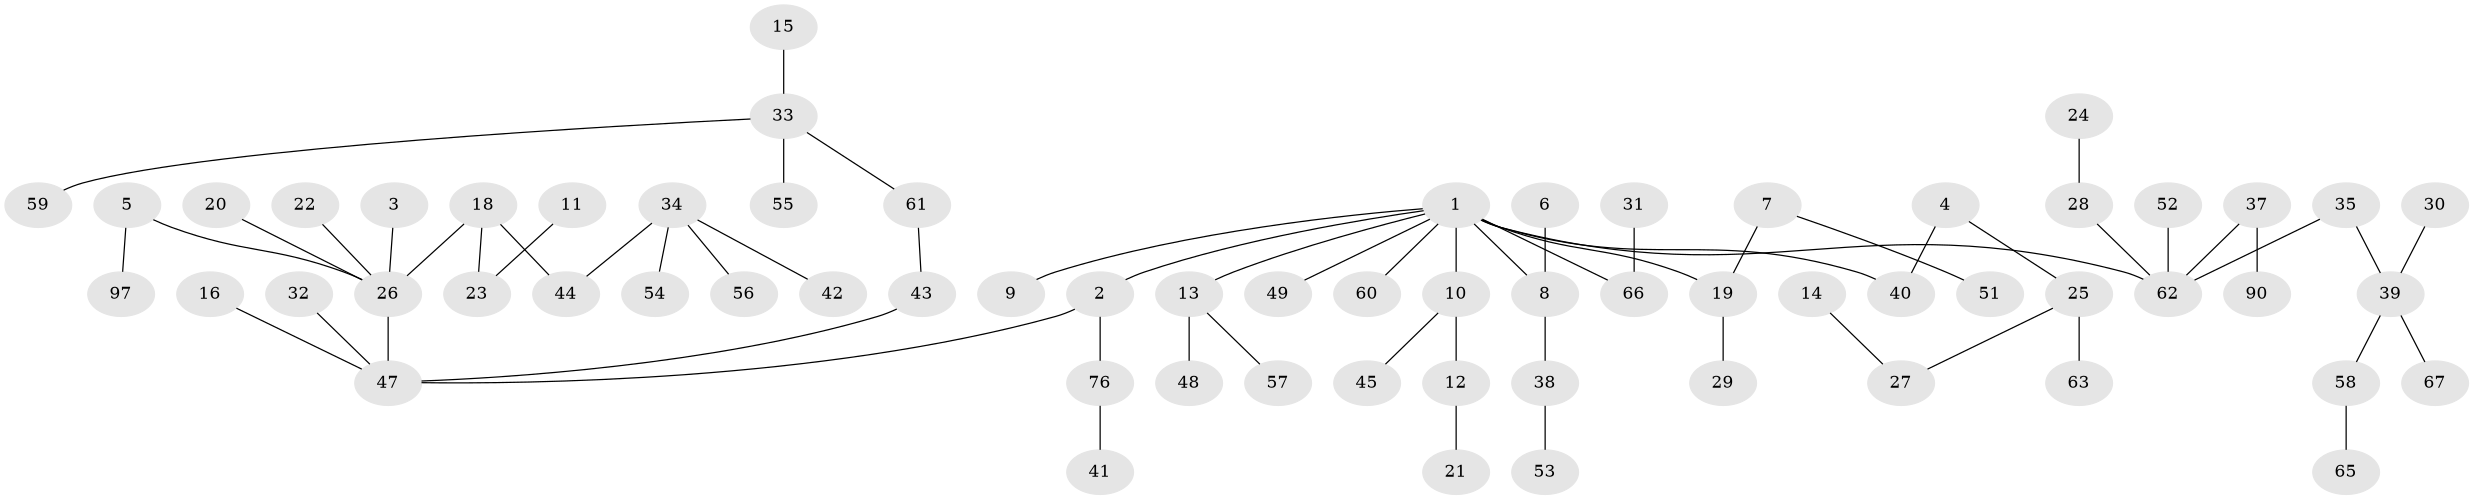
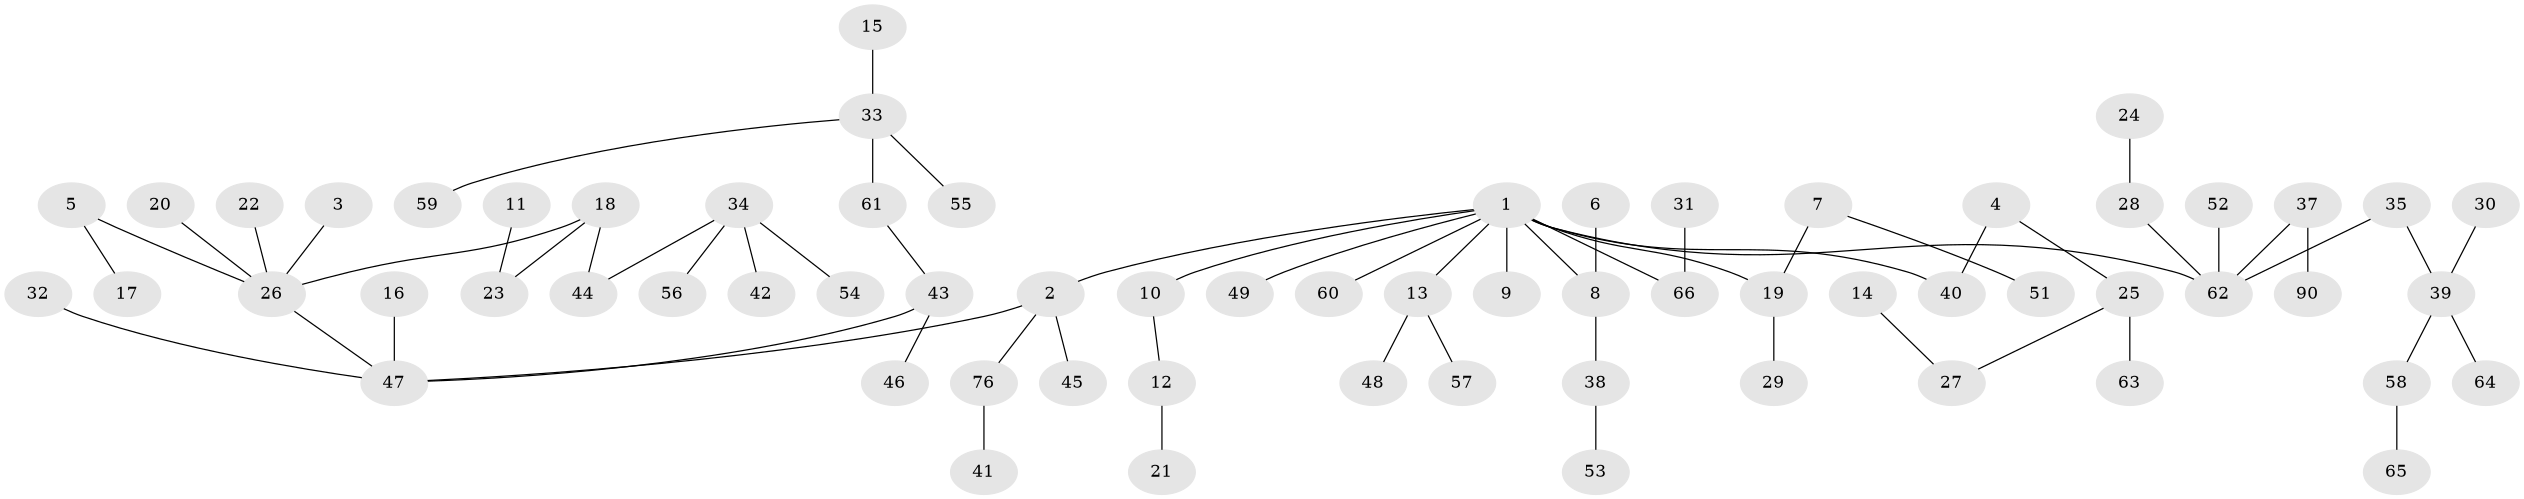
node "97": label "97" -> "17"
edge "10" -- "45": now "2" -- "45"
node "46": added
node "67": label "67" -> "64"
